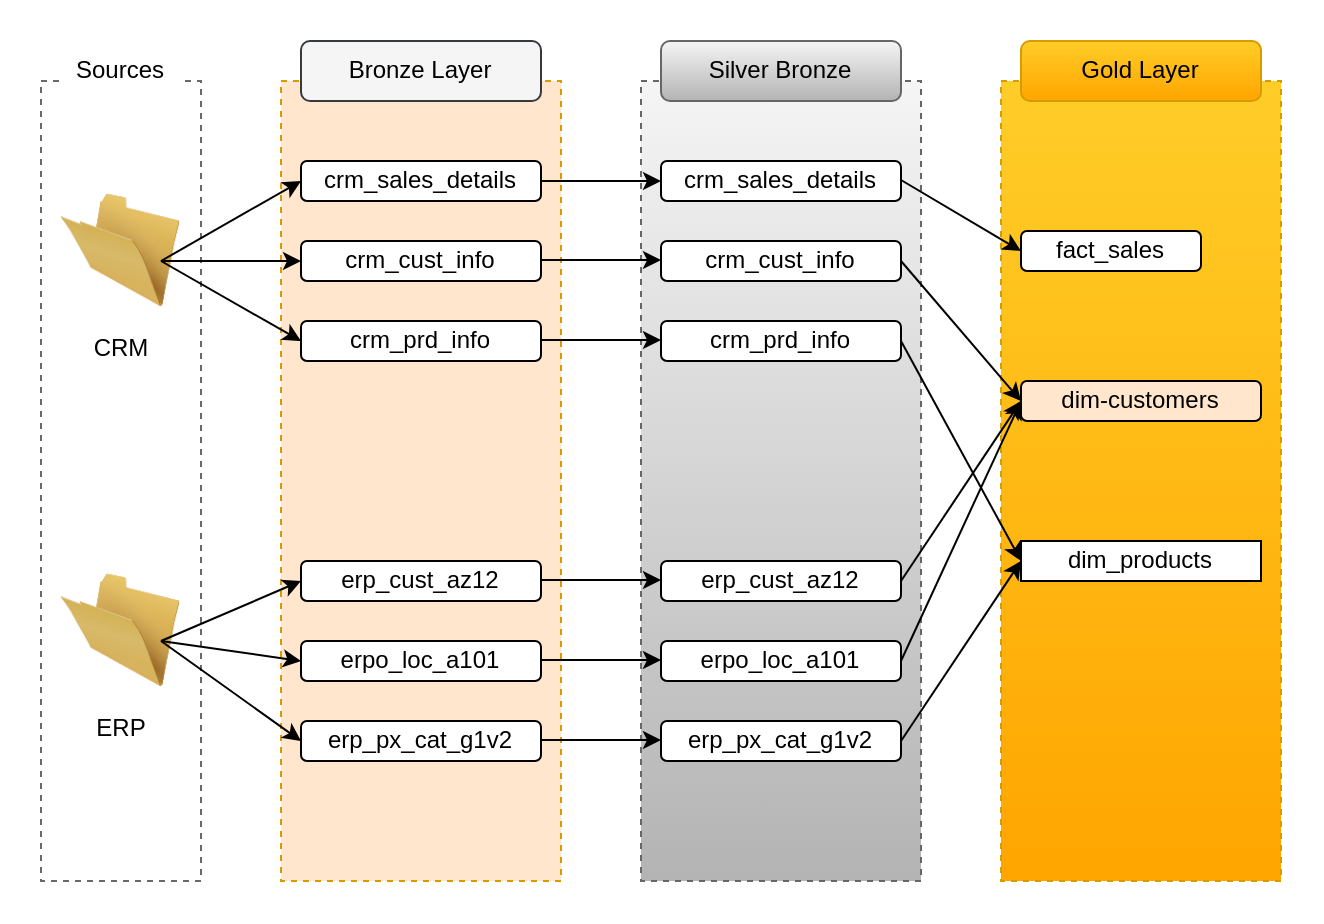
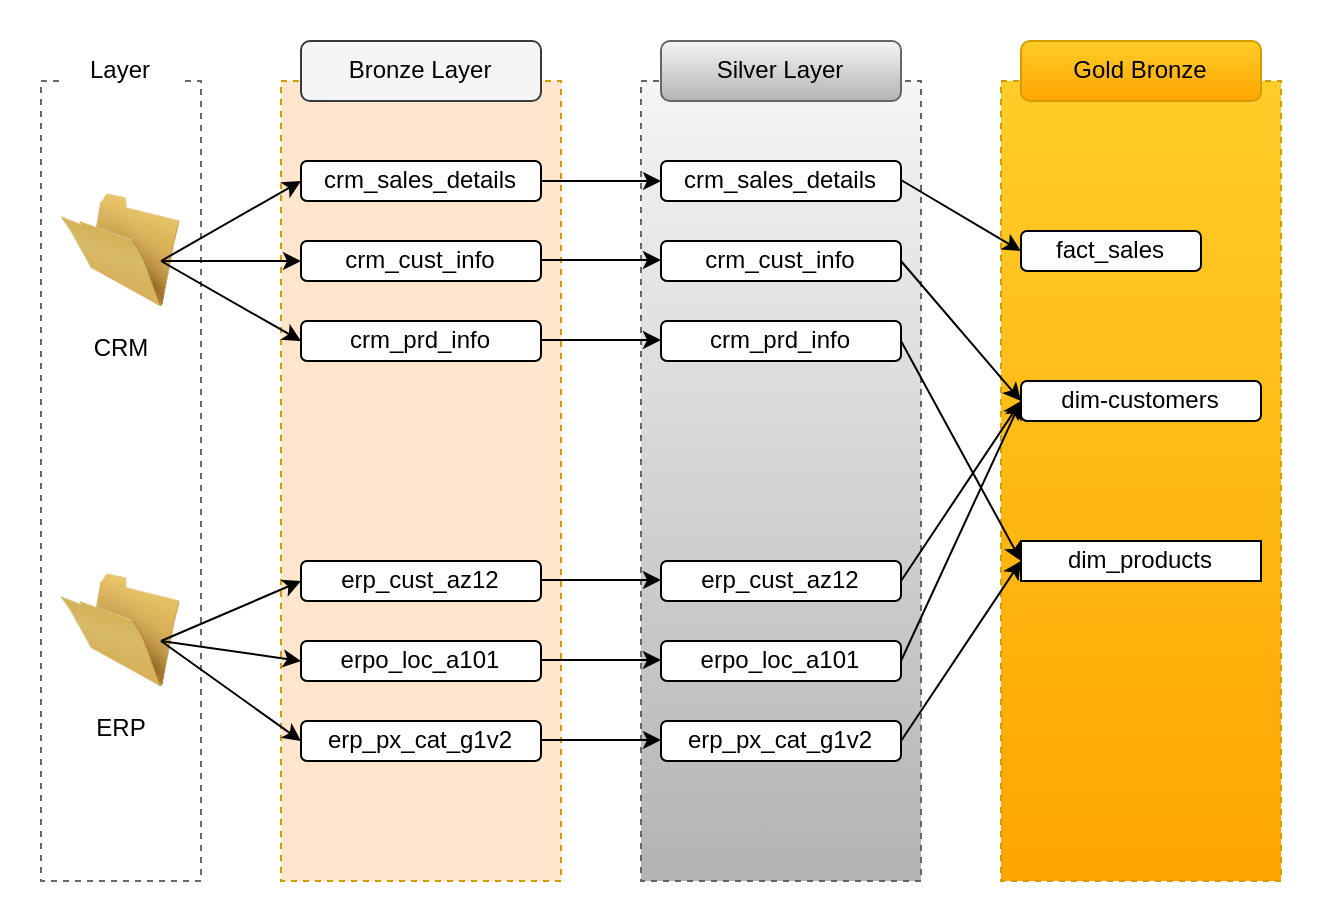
node "Sources": label "Sources" -> "Layer"
node "Silver Bronze": label "Silver Bronze" -> "Silver Layer"
node "Gold Layer": label "Gold Layer" -> "Gold Bronze"
node "dim-customers": fillcolor #ffe6cc -> #ffffff
